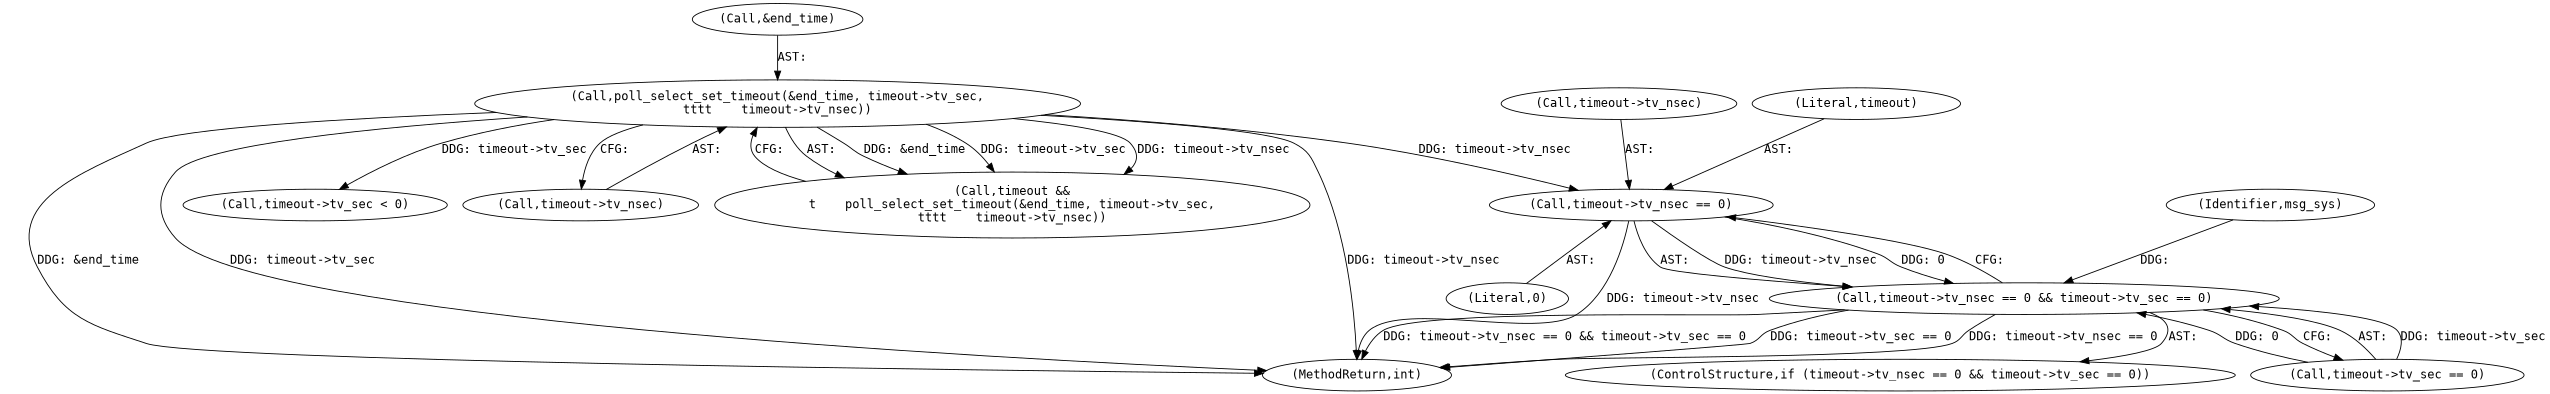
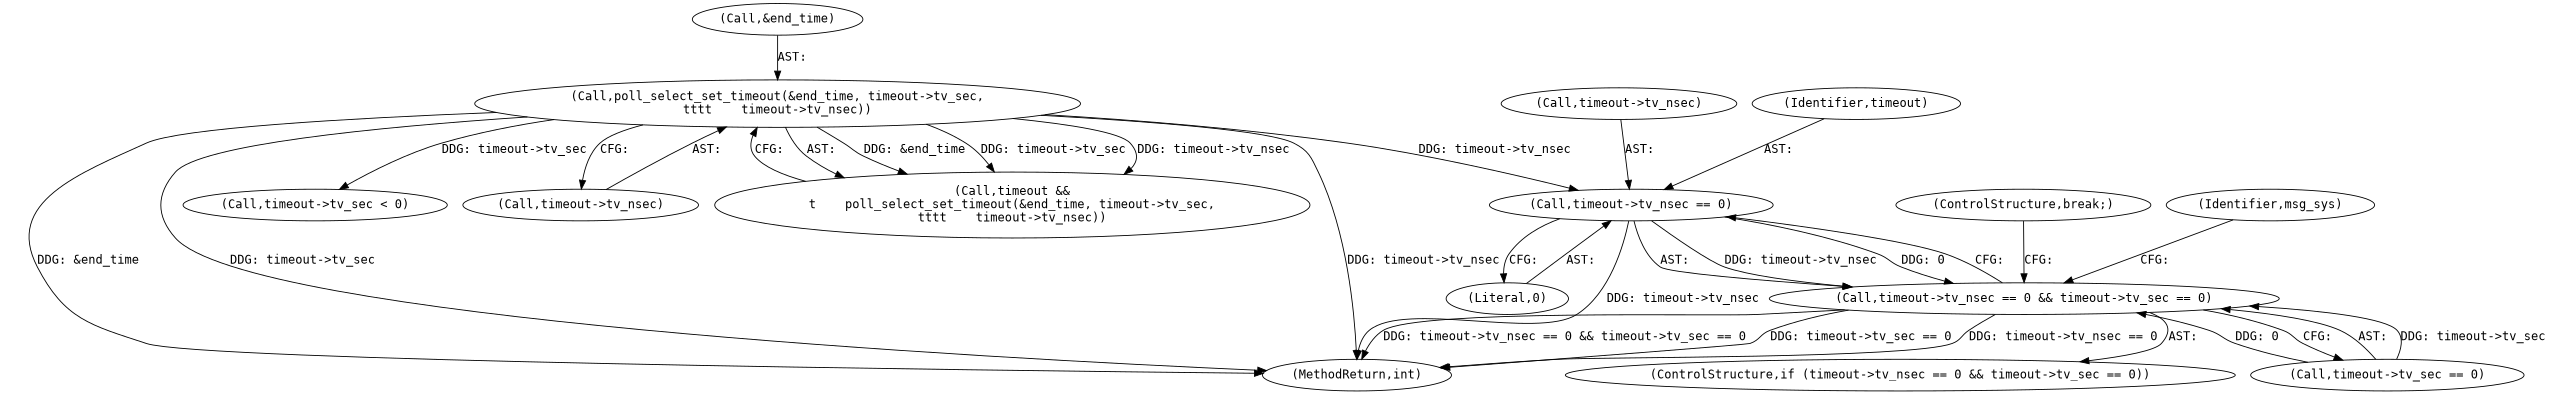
node "(Literal,timeout)": label "(Literal,timeout)" -> "(Identifier,timeout)"
node "(ControlStructure,break;)": added
edge "(Call,timeout->tv_nsec == 0)" -> "(Literal,0)": added, label "CFG:"
edge "(Identifier,msg_sys)" -> "(Call,timeout->tv_nsec == 0 && timeout->tv_sec == 0)": label "DDG: " -> "CFG: "
